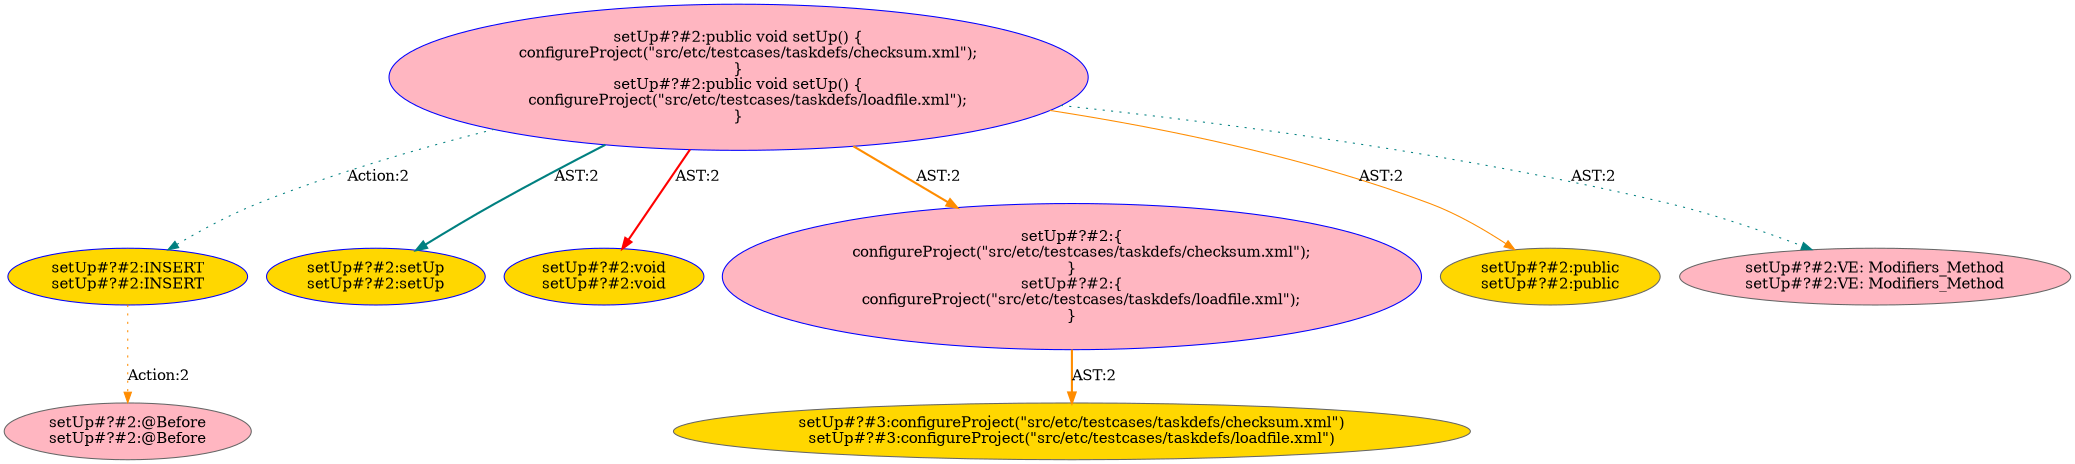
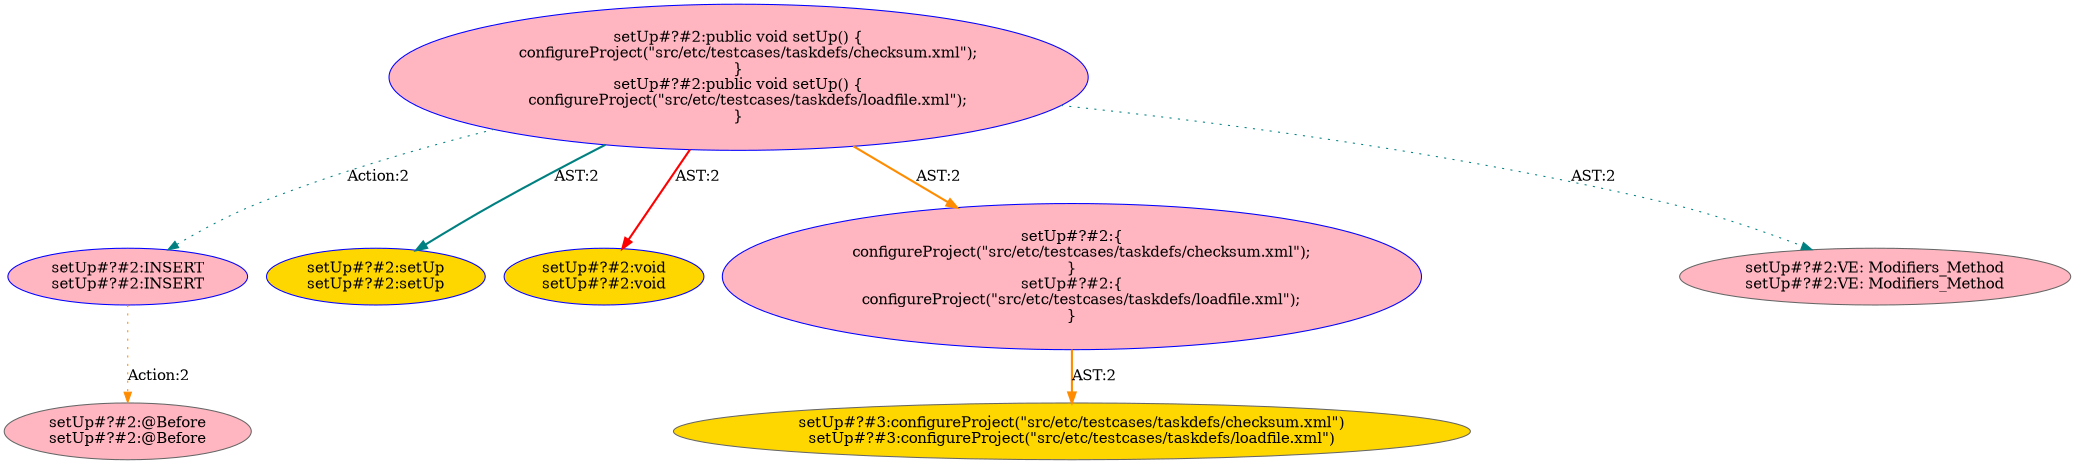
node "setUp#?#2:INSERT setUp#?#2:INSERT": fillcolor gold -> lightpink
node "setUp#?#2:public setUp#?#2:public": removed
